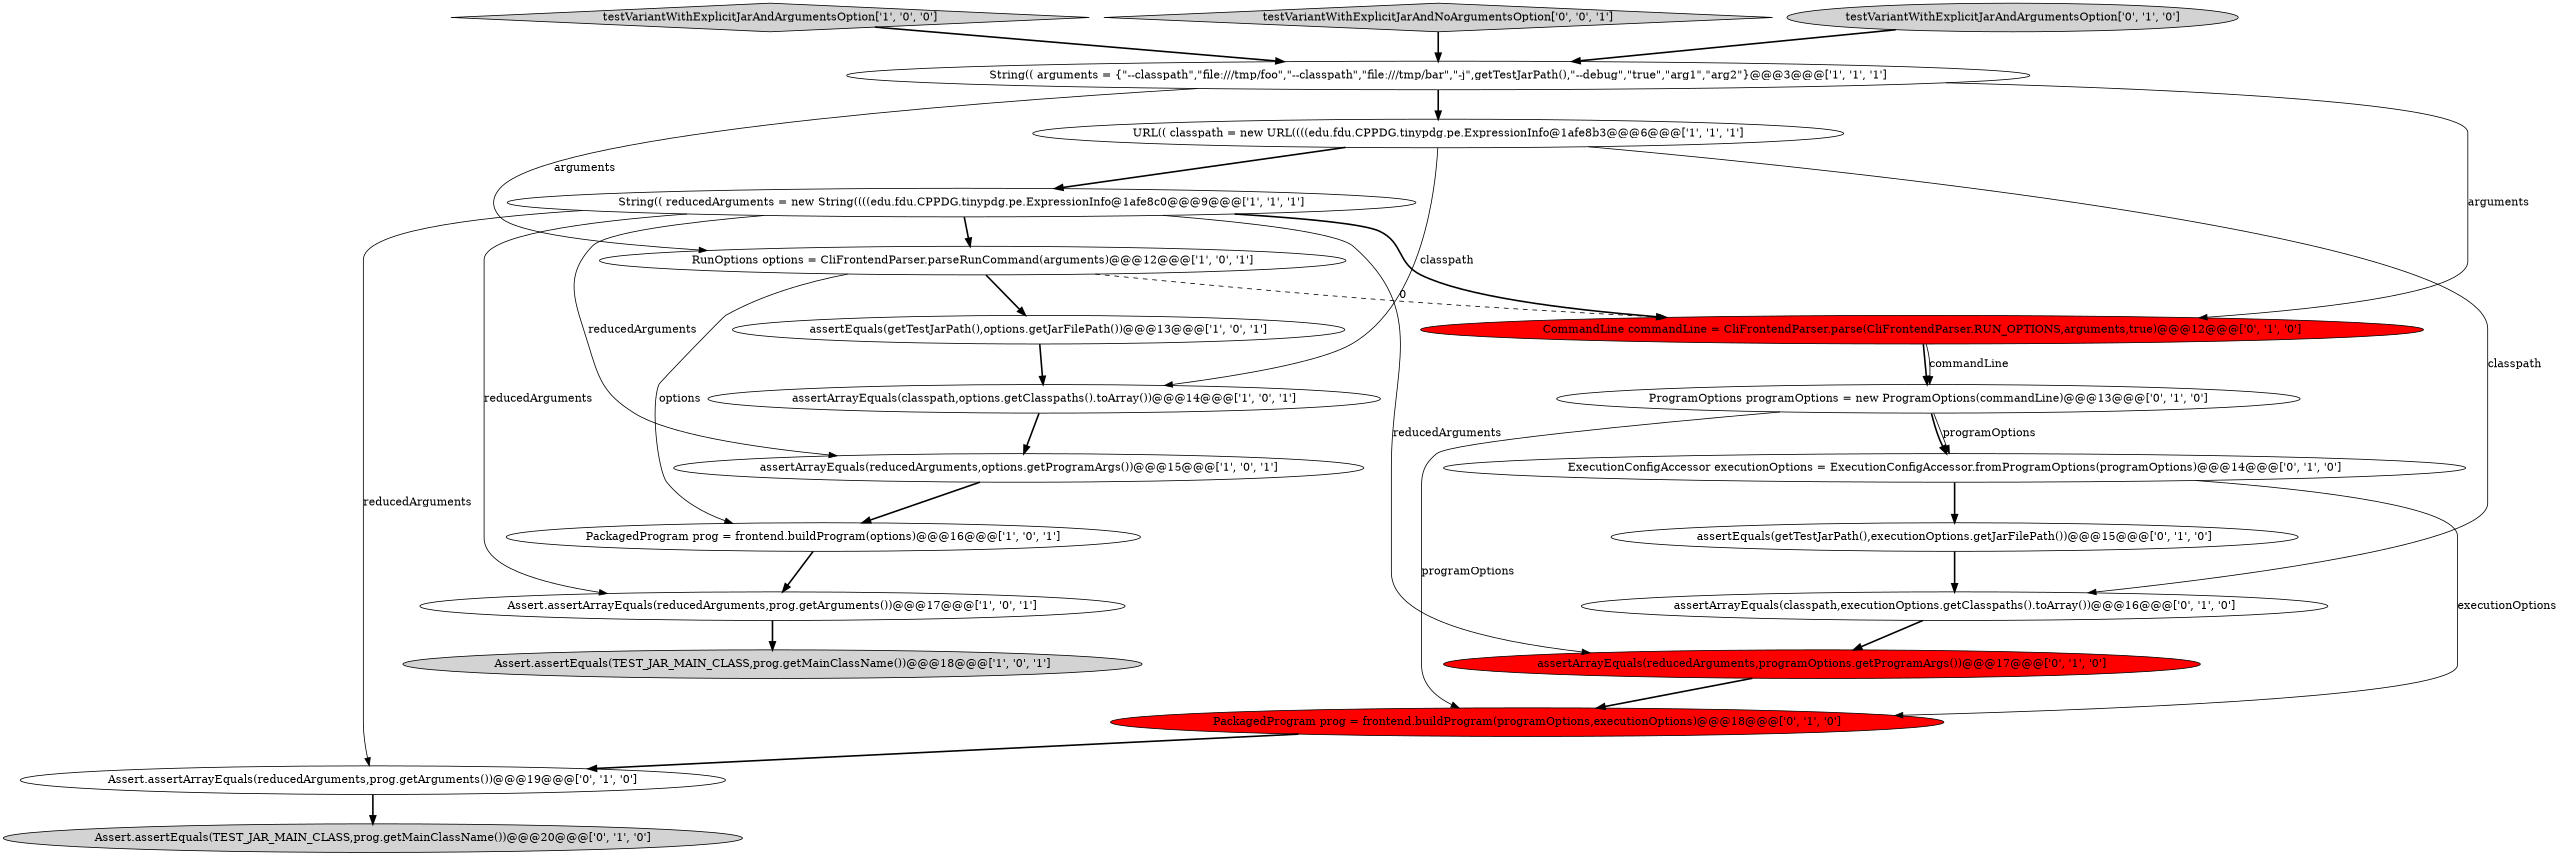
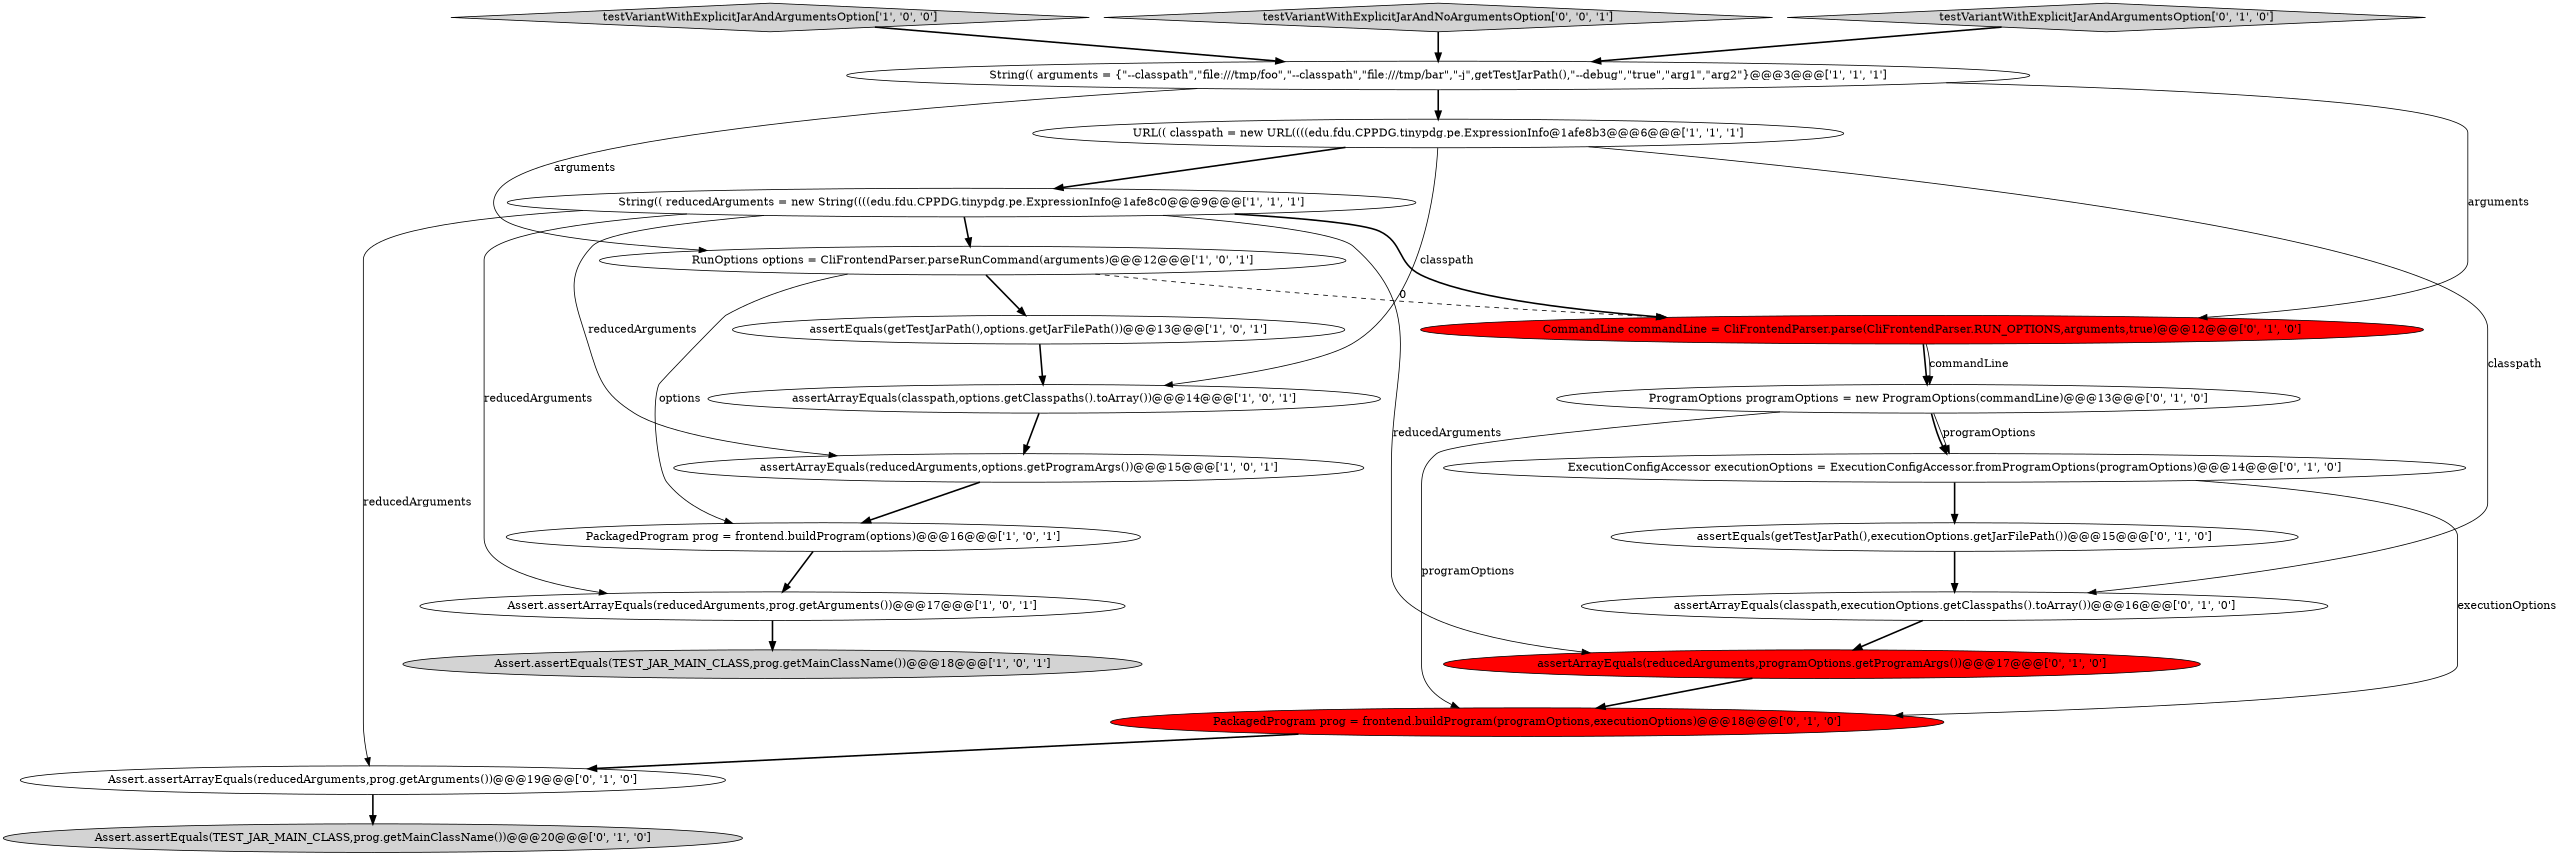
node "testVariantWithExplicitJarAndArgumentsOption['0', '1', '0']": shape ellipse -> diamond
